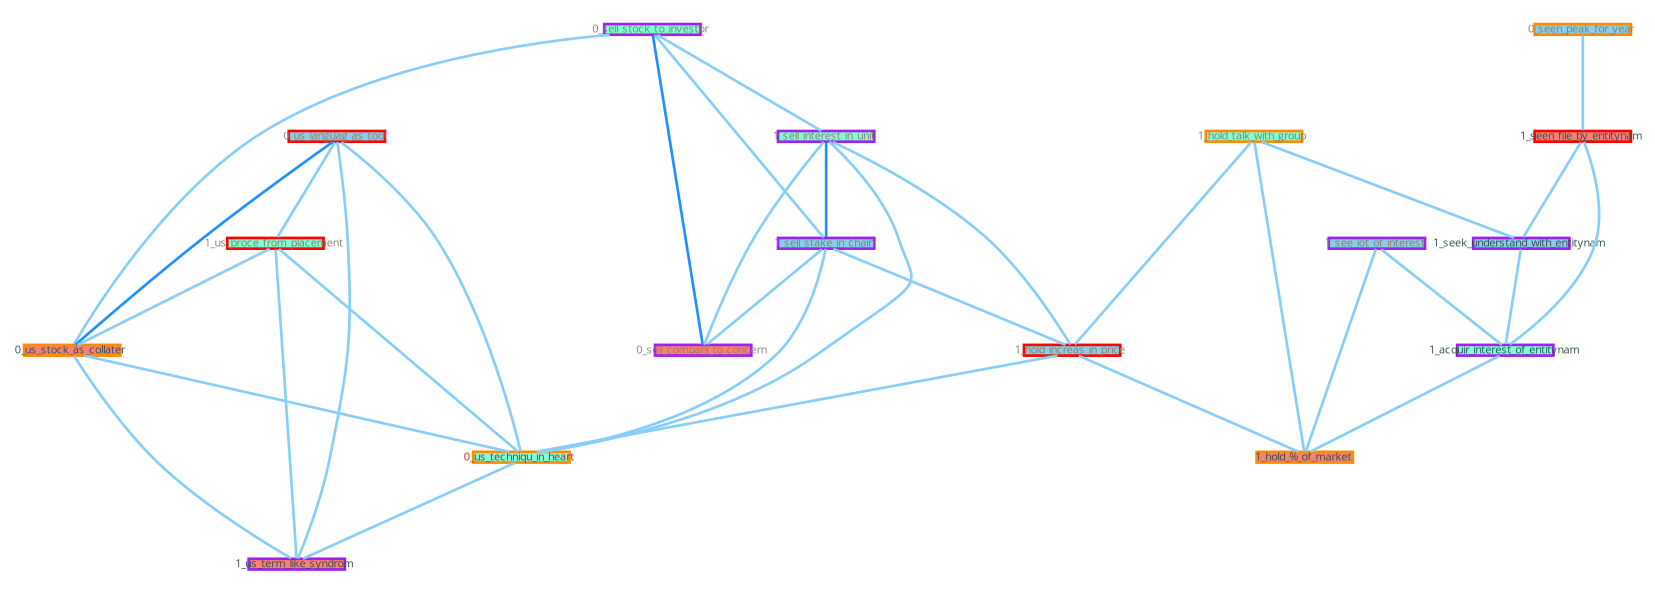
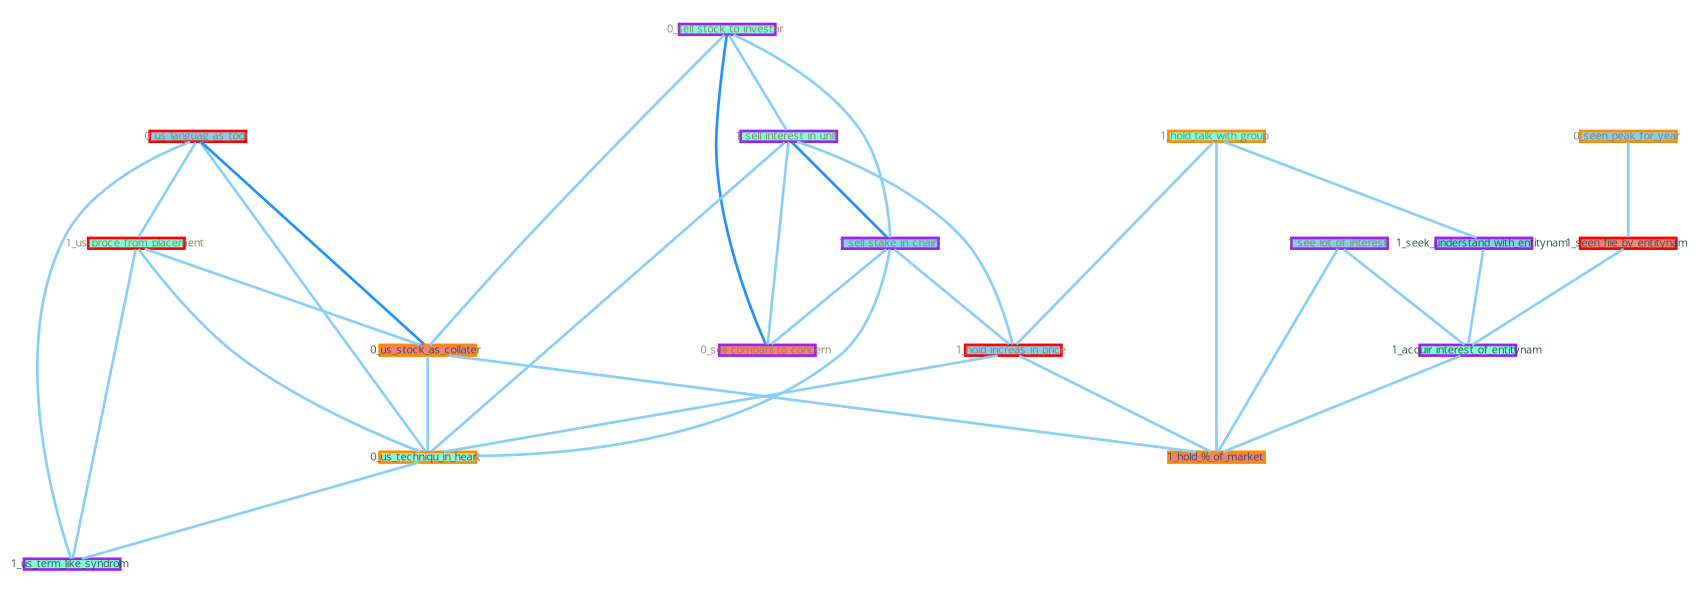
edge "1_seen_file_by_entitynam" -- "1_seek_understand_with_entitynam": removed
edge "0_us_stock_as_collater" -- "1_us_term_like_syndrom": now "0_us_stock_as_collater" -- "1_hold_%_of_market"
node "1_us_term_like_syndrom": fillcolor salmon -> aquamarine
